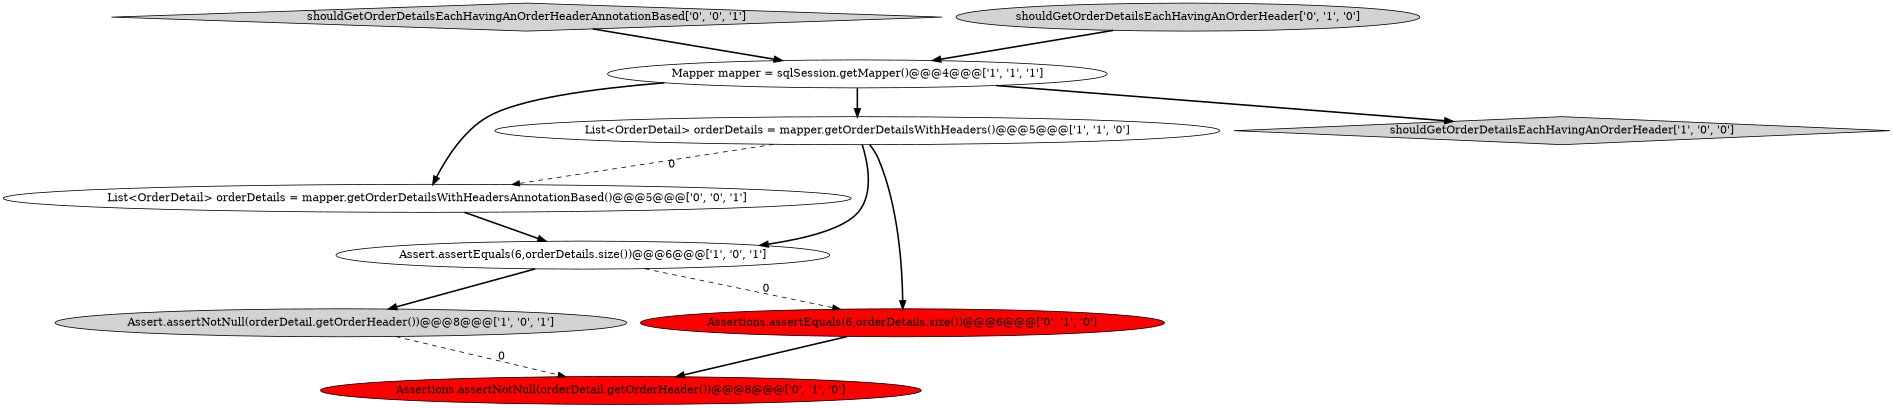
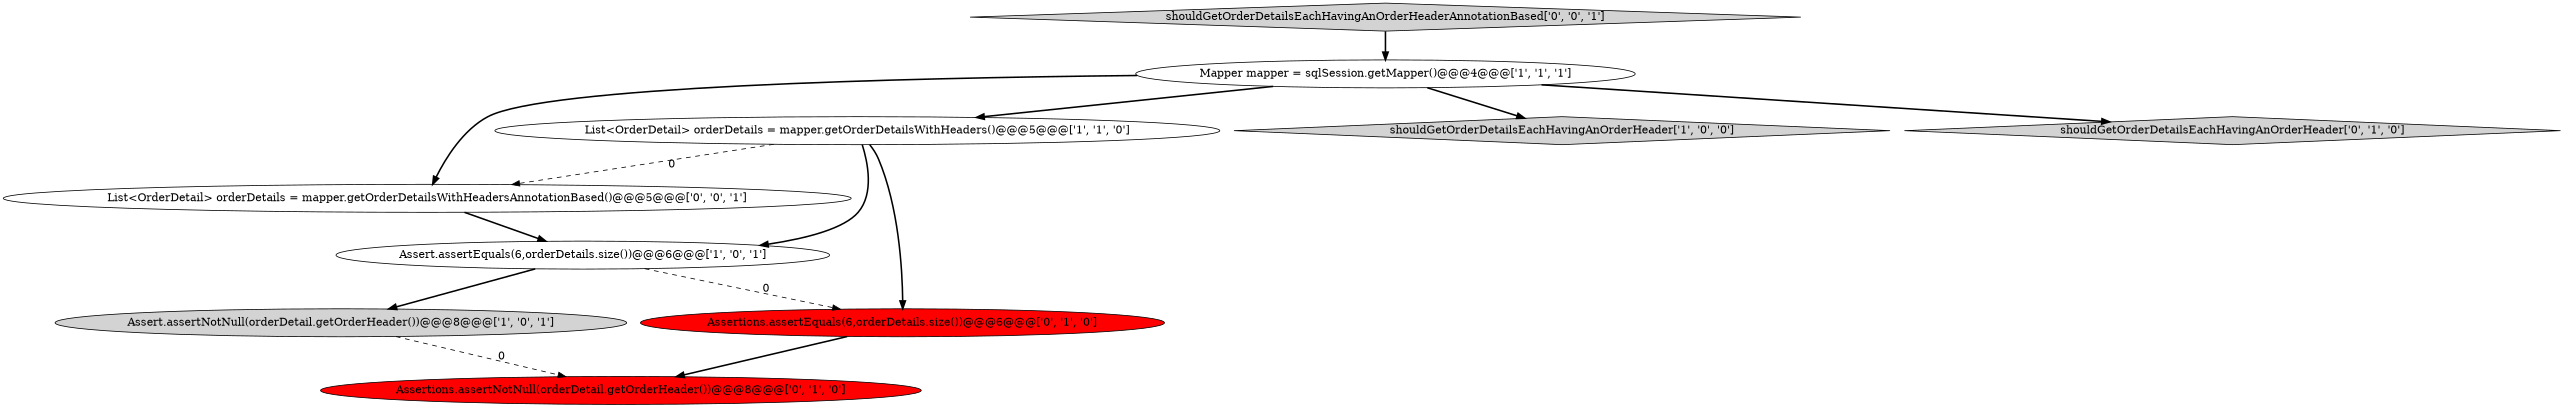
node "shouldGetOrderDetailsEachHavingAnOrderHeader['0', '1', '0']": shape ellipse -> diamond
edge "shouldGetOrderDetailsEachHavingAnOrderHeader['0', '1', '0']" -> "Mapper mapper = sqlSession.getMapper()@@@4@@@['1', '1', '1']": reversed
